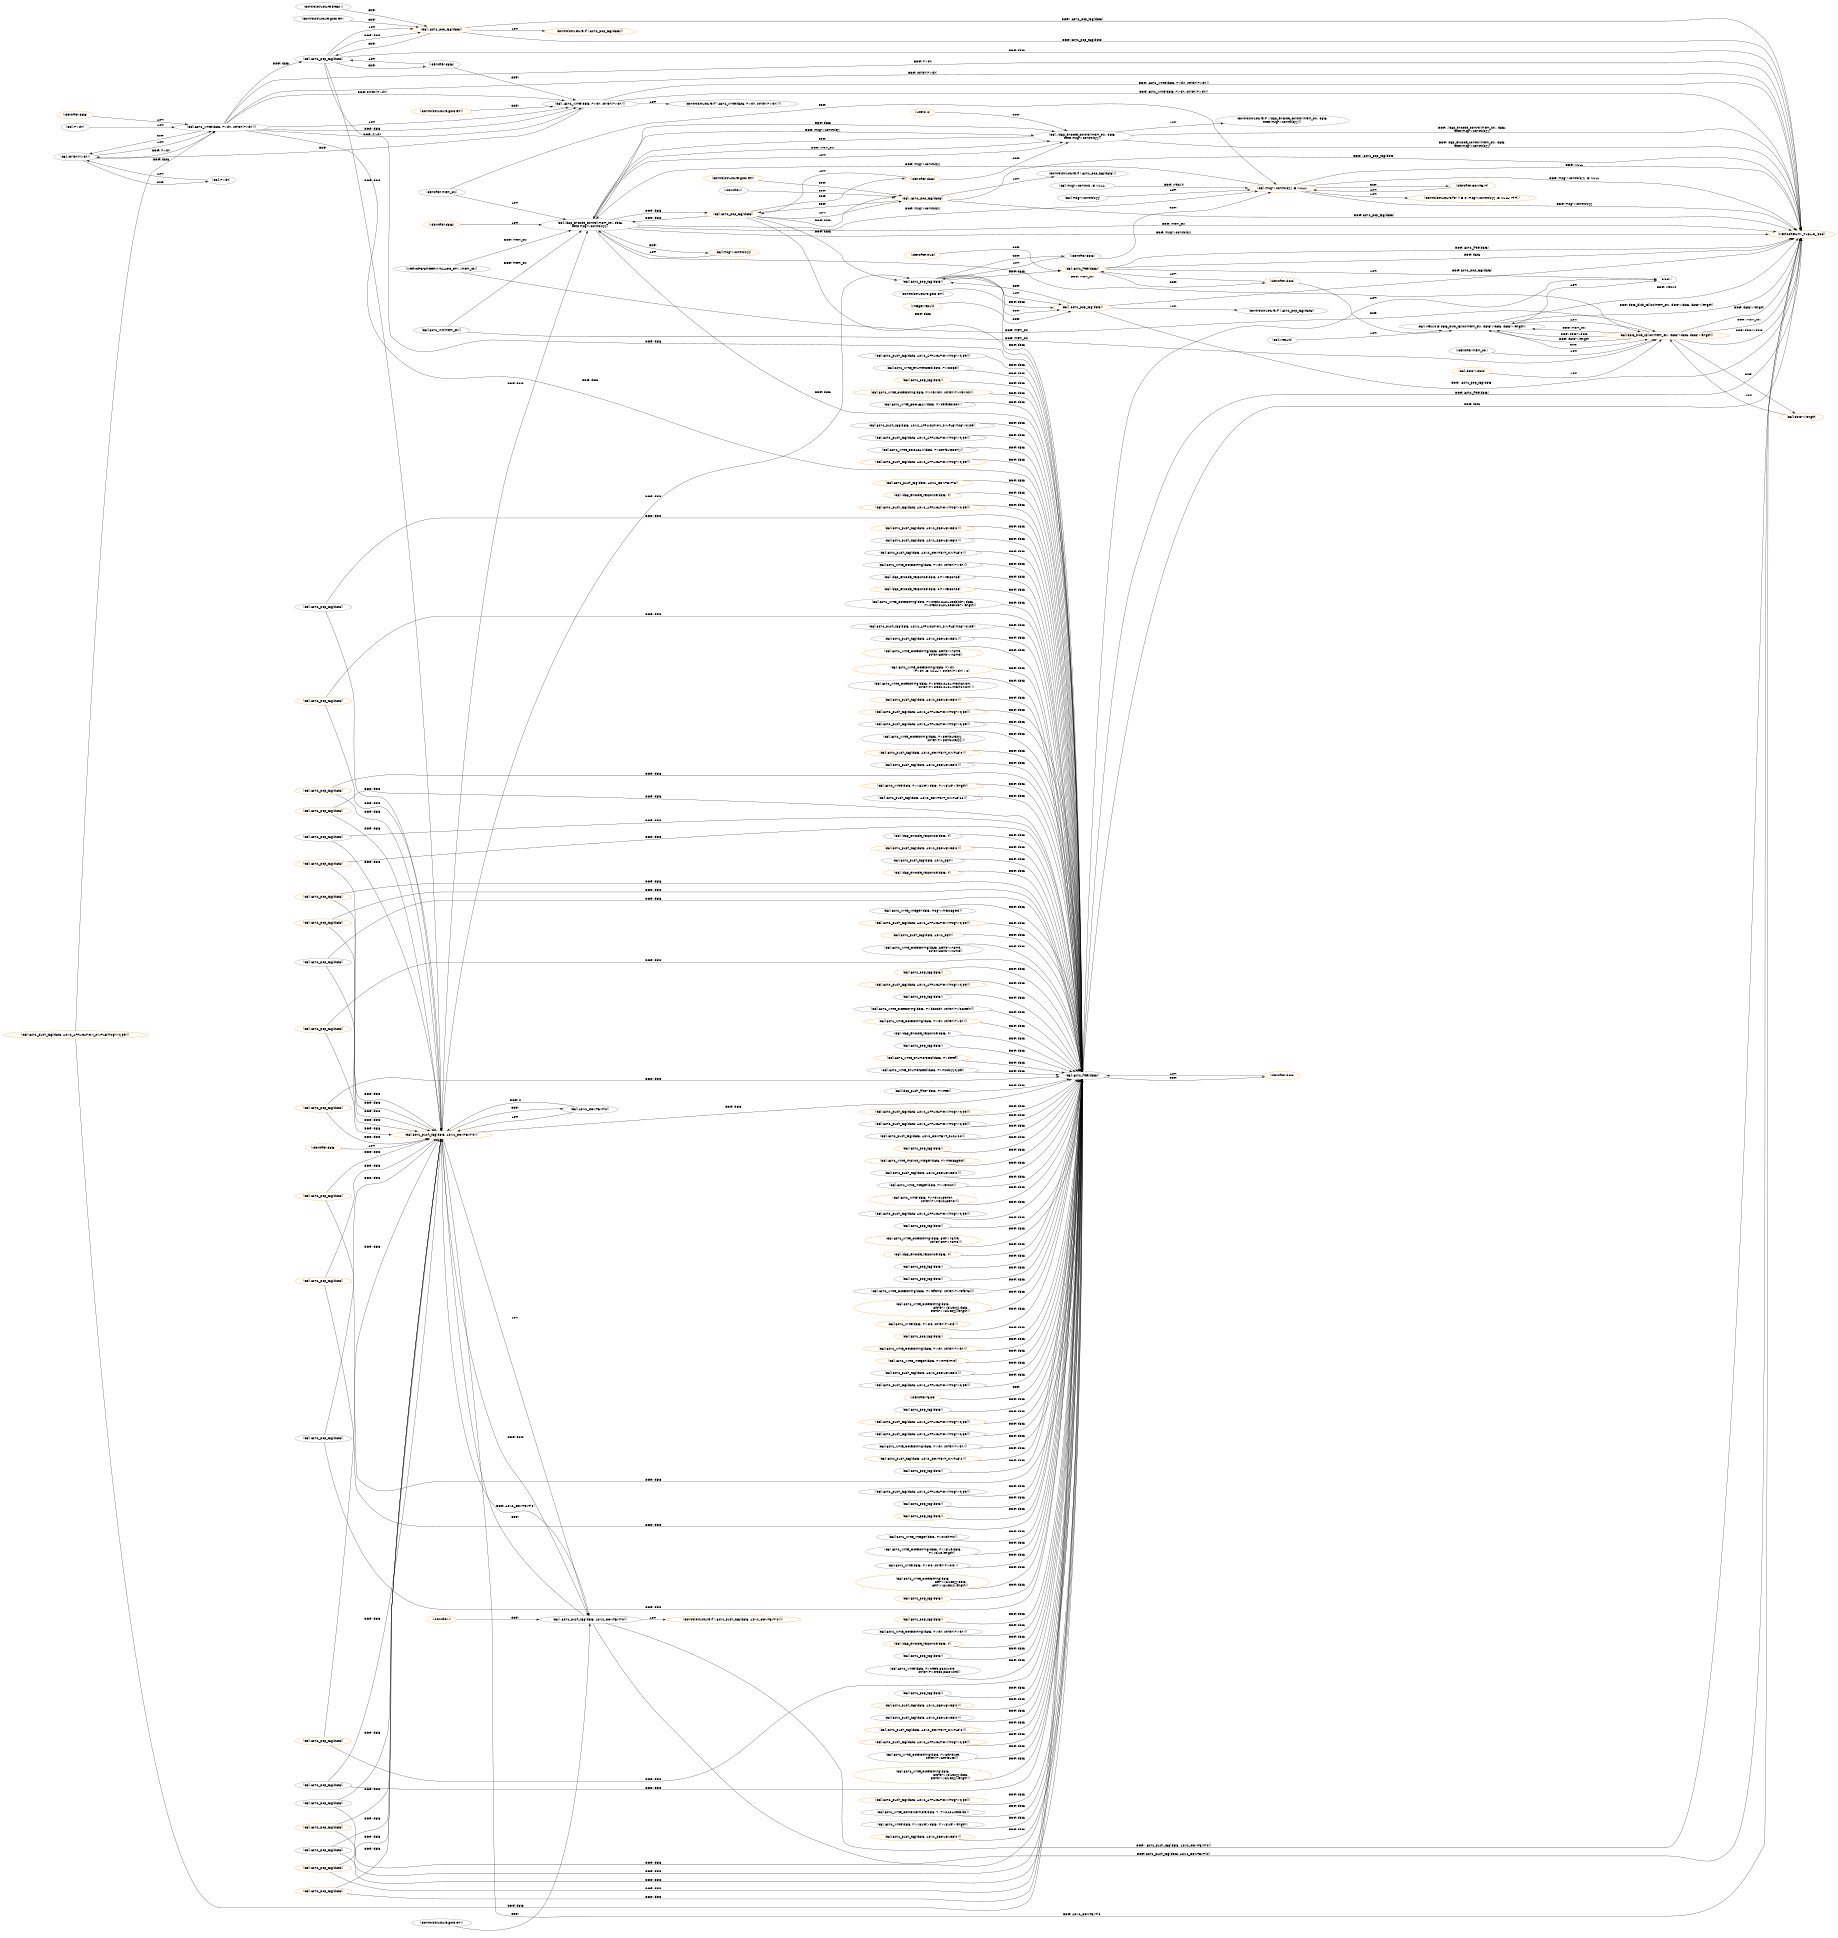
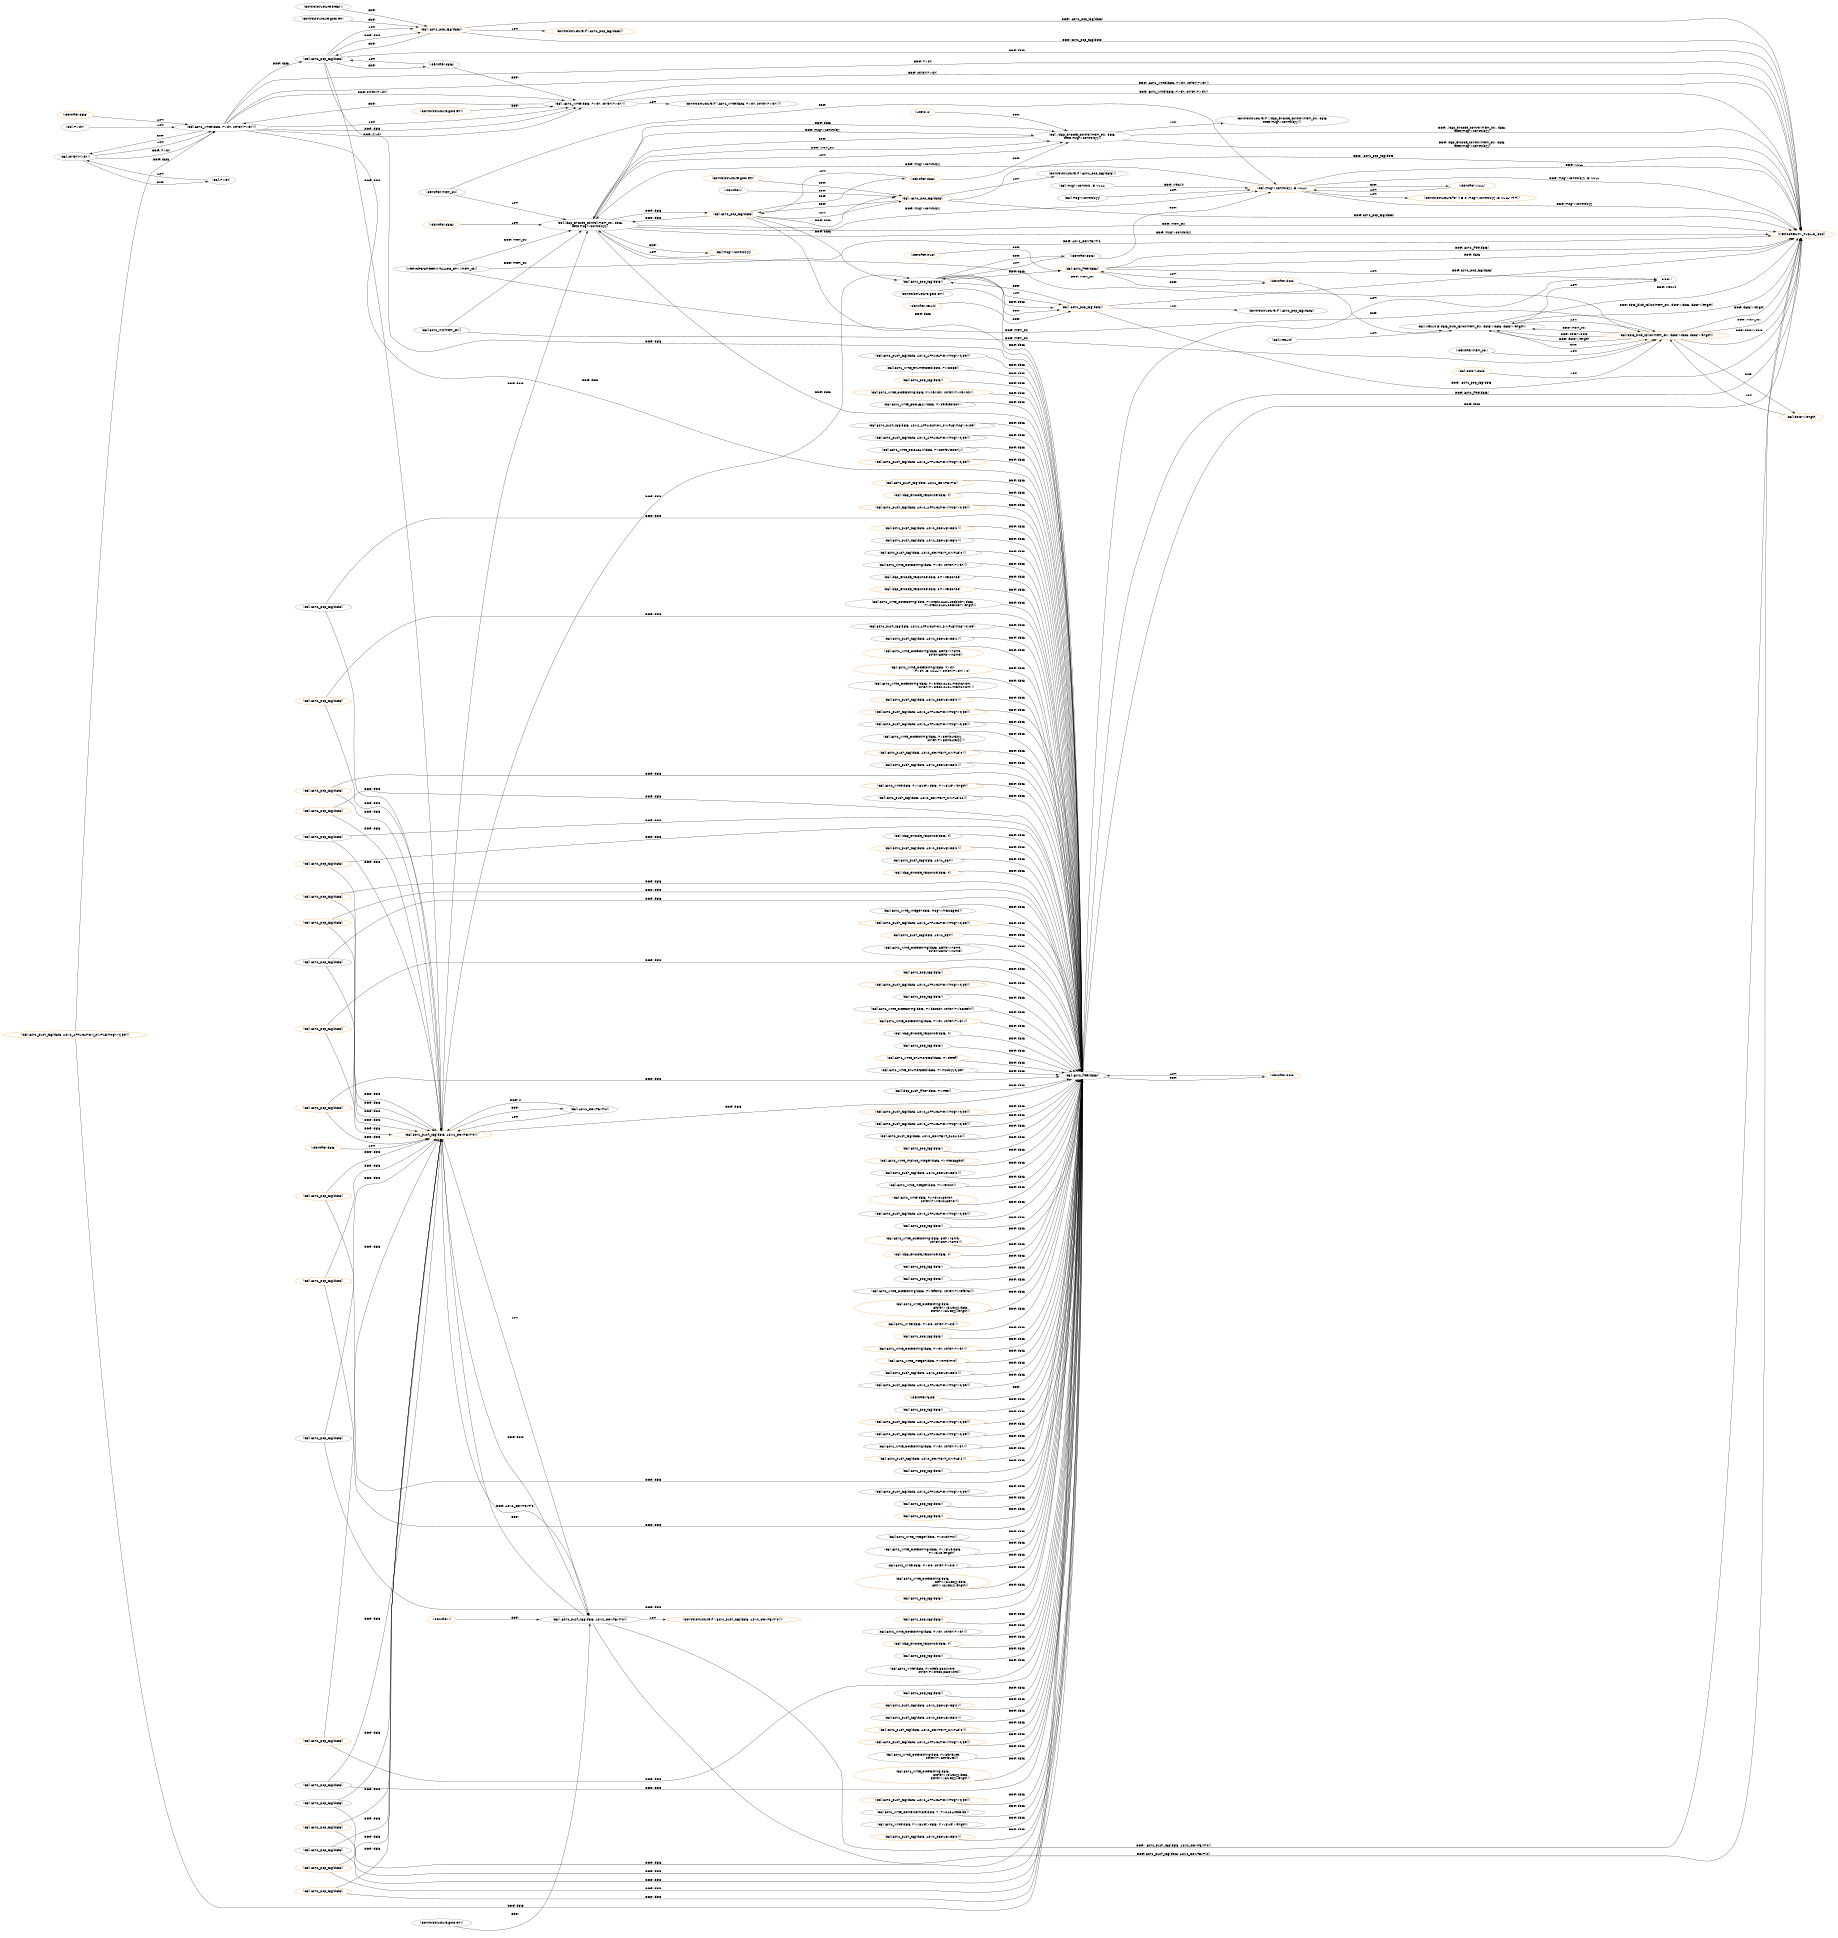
edge "(Call,!asn1_write(data, r->dn, strlen(r->dn)))" -> "(Call,strlen(r->dn))": now "(Call,!asn1_write(data, r->dn, strlen(r->dn)))" -> "(Call,asn1_write(data, r->dn, strlen(r->dn)))"
node "(Identifier,CONTEXT)": label "(Identifier,CONTEXT)" -> "(Identifier,NULL)"
node "(Integer,result)": label "(Integer,result)" -> "(Identifier,result)"
edge "(Call,asn1_push_tag(data, ASN1_CONTEXT(0)))" -> "(MethodReturn,_PUBLIC_ bool)": now "(MethodParameterIn,TALLOC_CTX *mem_ctx)" -> "(MethodReturn,_PUBLIC_ bool)"
